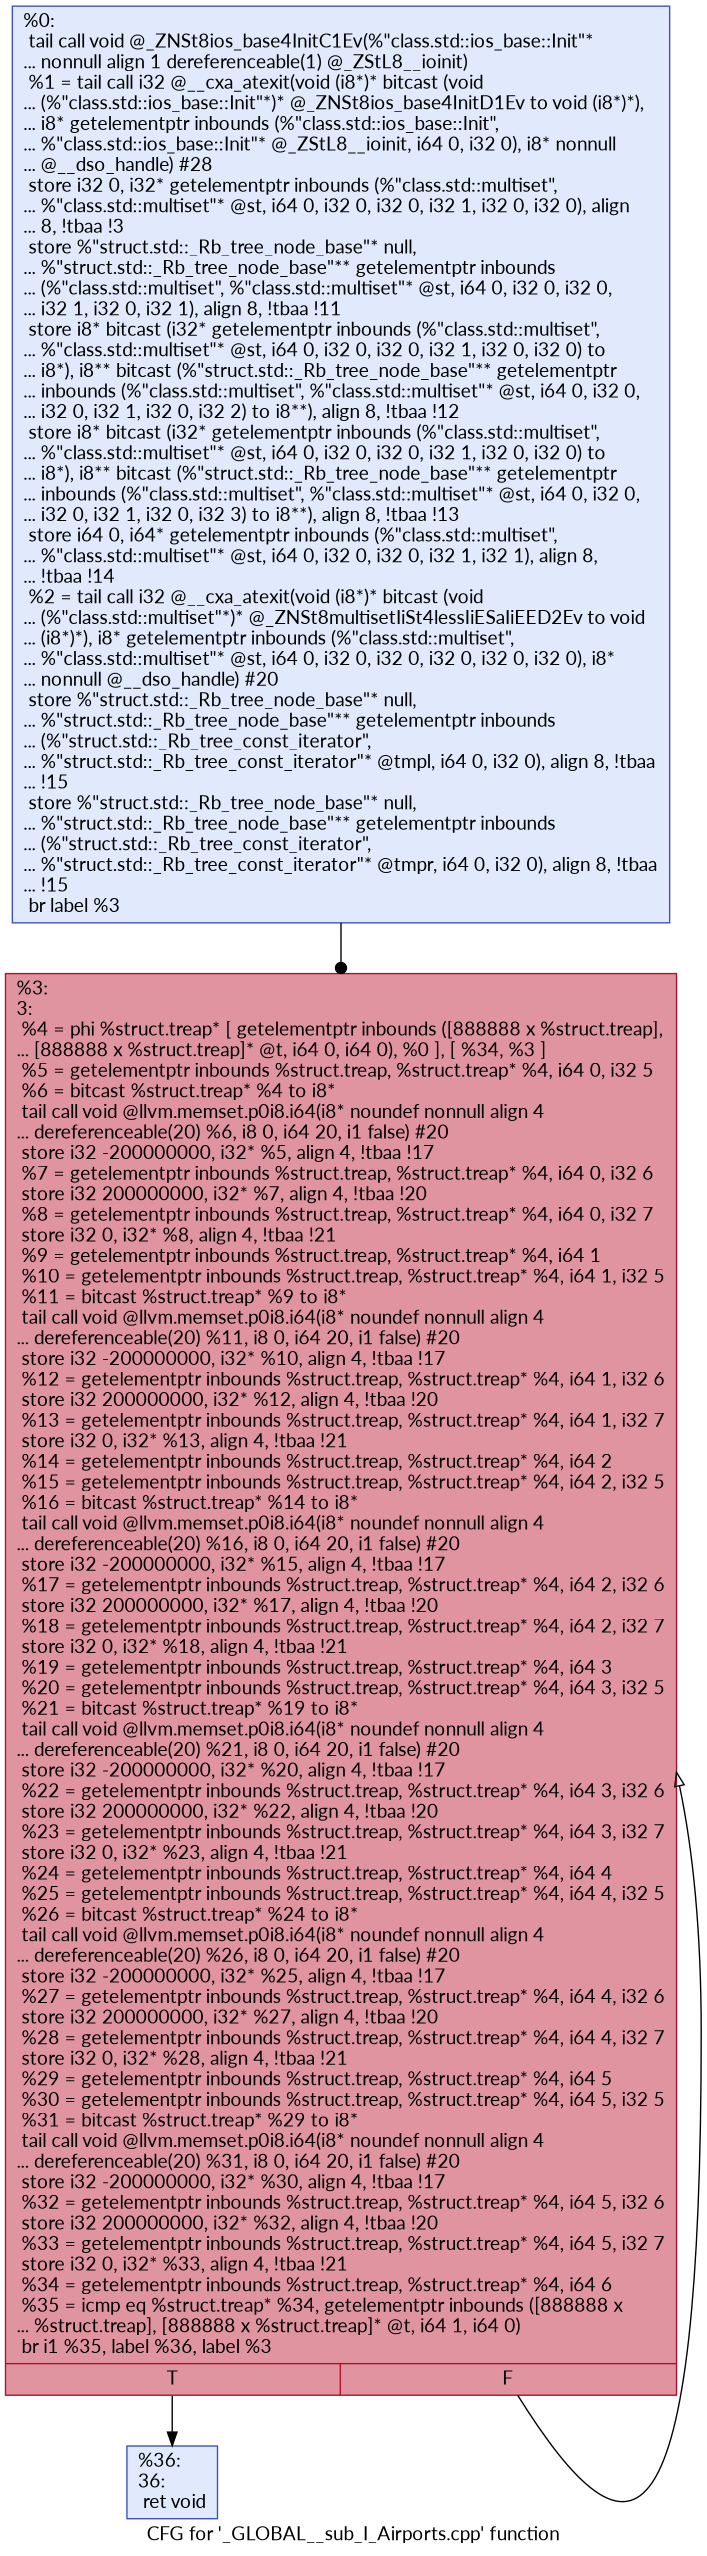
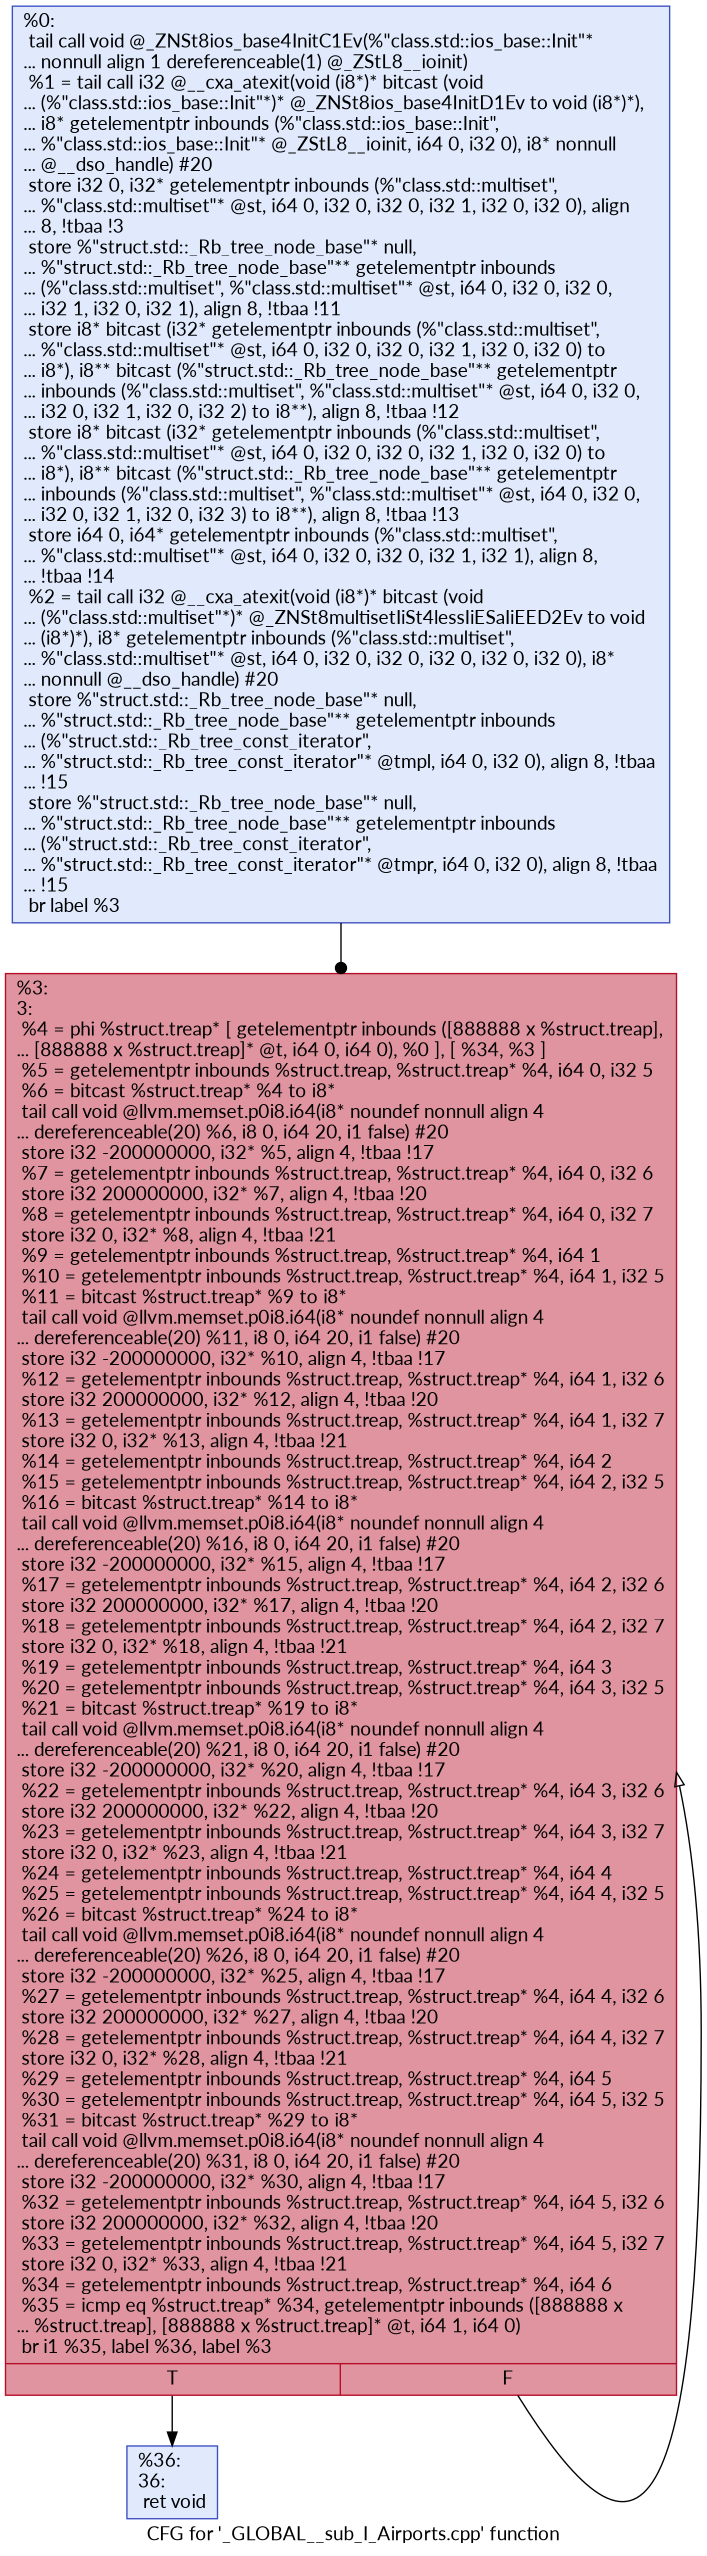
node "%0:": text "... @__dso_handle) #28" -> "... @__dso_handle) #20"
